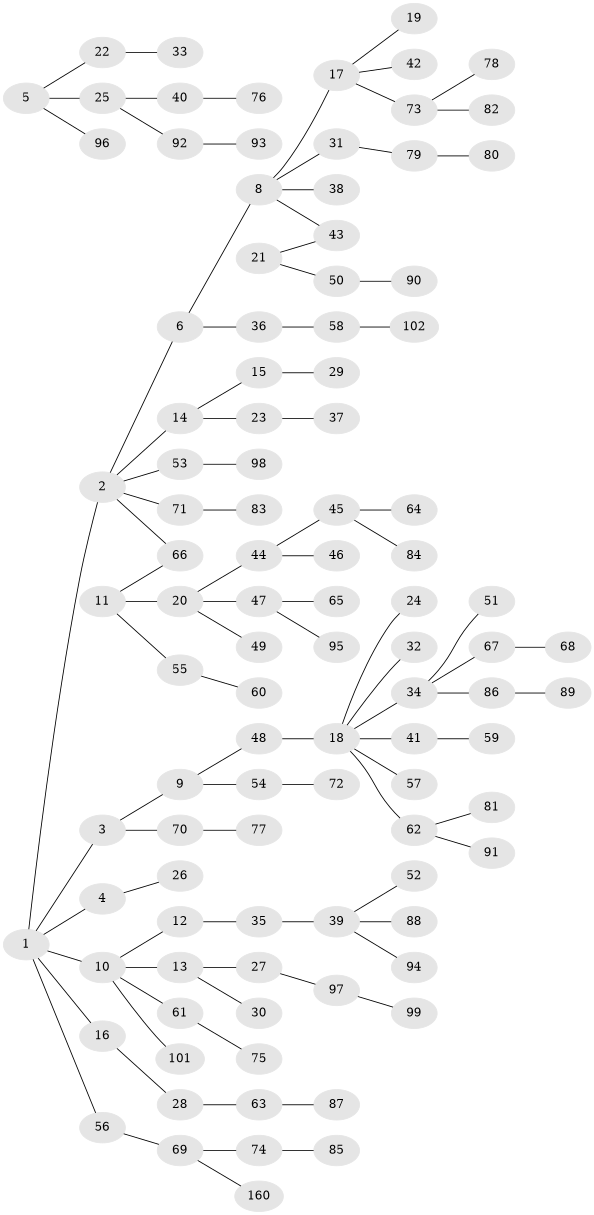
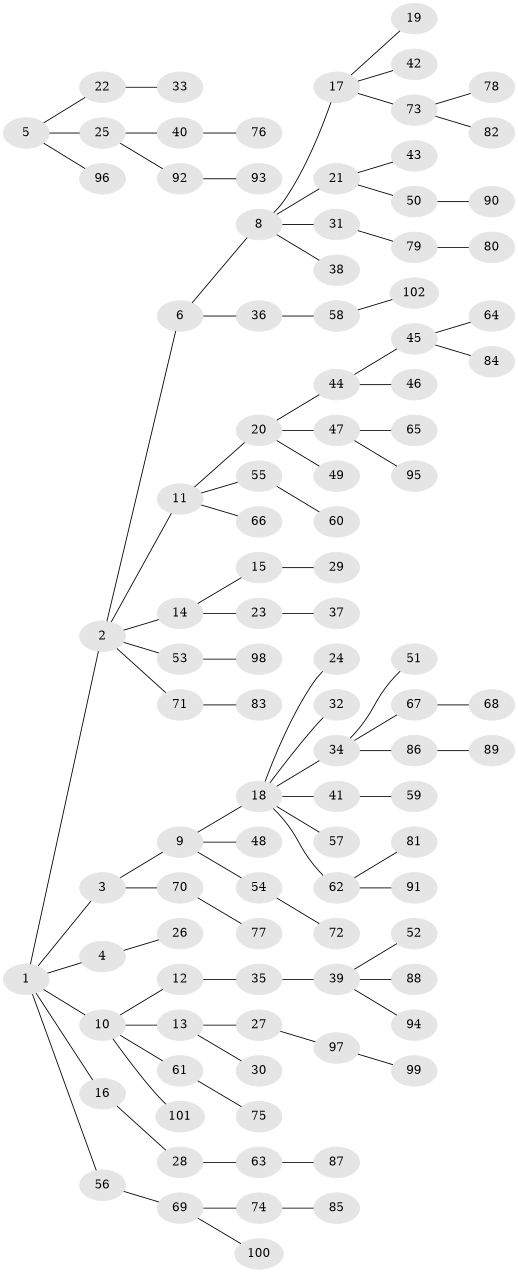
edge "8" -- "43": now "8" -- "21"
edge "2" -- "66": now "2" -- "11"
edge "48" -- "18": now "9" -- "18"
node "160": label "160" -> "100"
